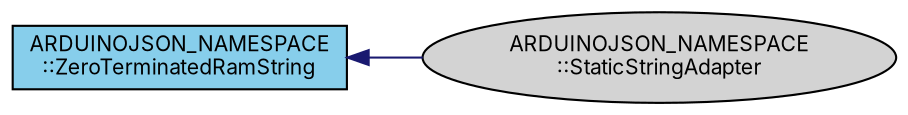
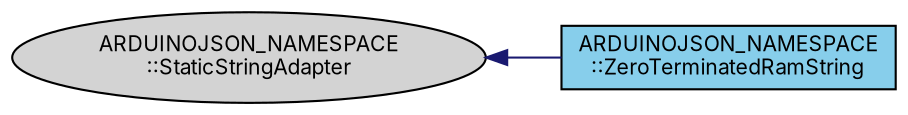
edge "ARDUINOJSON_NAMESPACE ::StaticStringAdapter" -> "ARDUINOJSON_NAMESPACE ::ZeroTerminatedRamString": reversed
